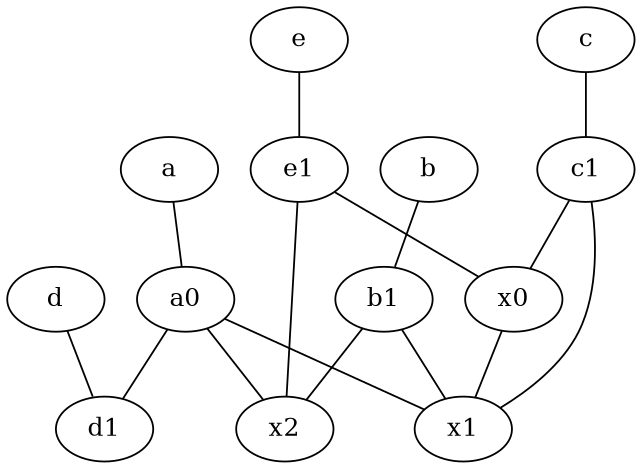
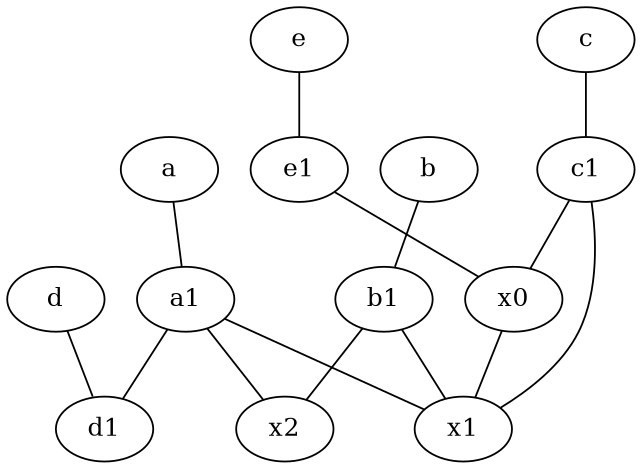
node "a0": label "a0" -> "a1"
edge "e1" -- "x2": removed
